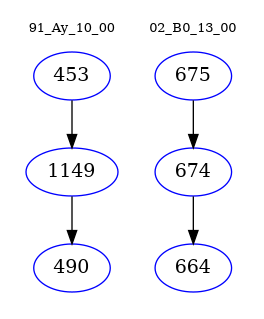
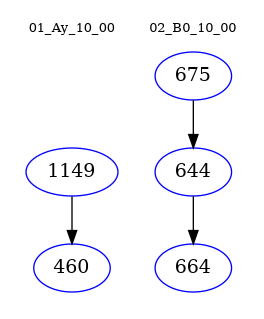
cluster "91_Ay_10_00": label "91_Ay_10_00" -> "01_Ay_10_00"
cluster "02_B0_13_00": label "02_B0_13_00" -> "02_B0_10_00"
node "453": removed
node "674": label "674" -> "644"
node "490": label "490" -> "460"
